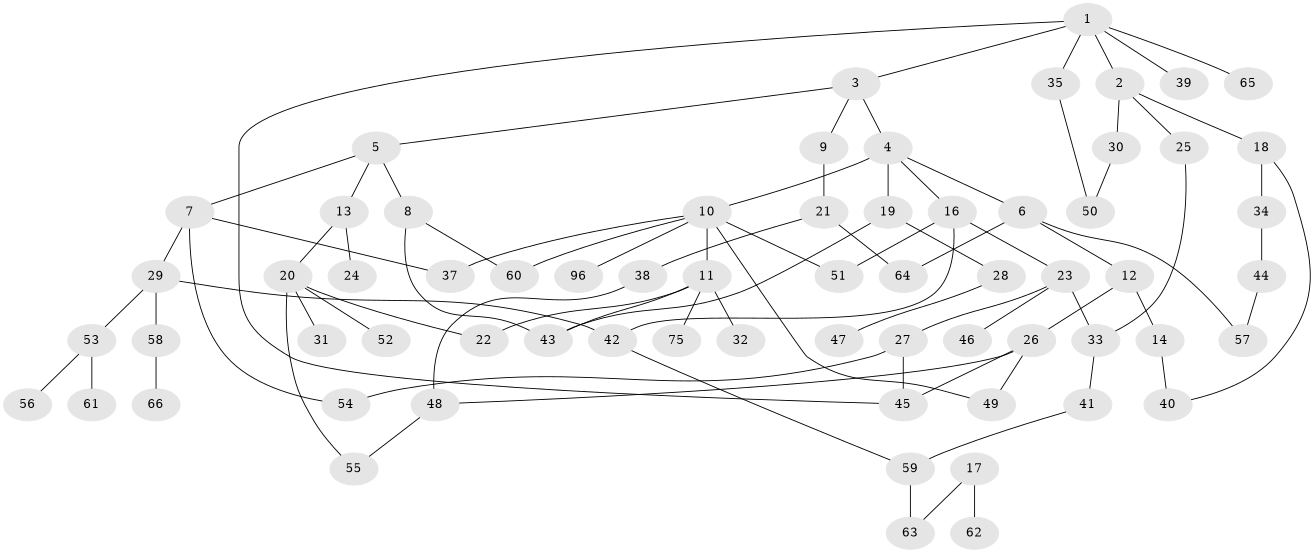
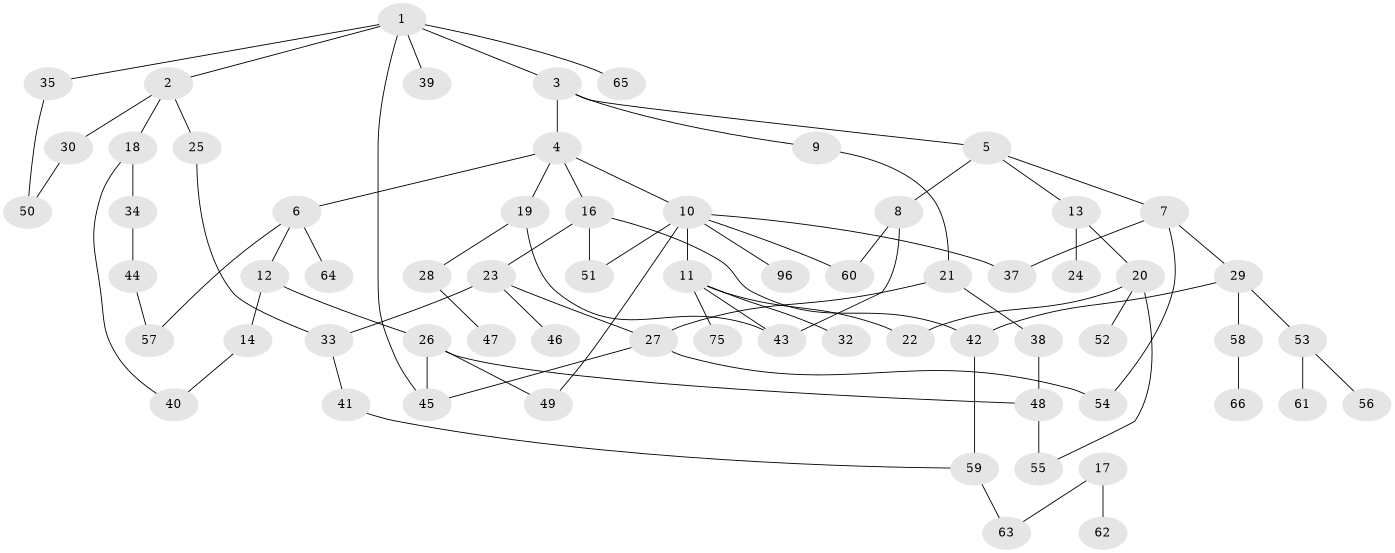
edge "21" -- "64": now "21" -- "27"
node "31": removed
